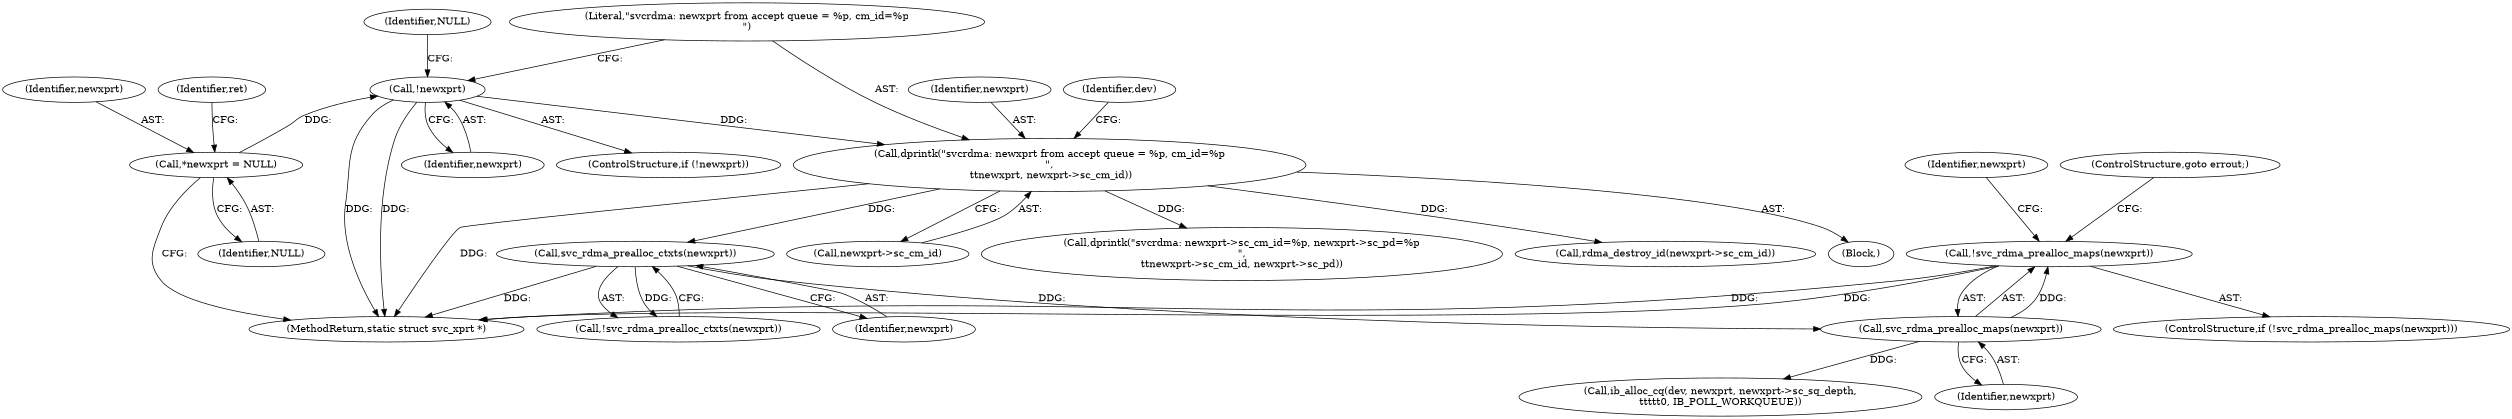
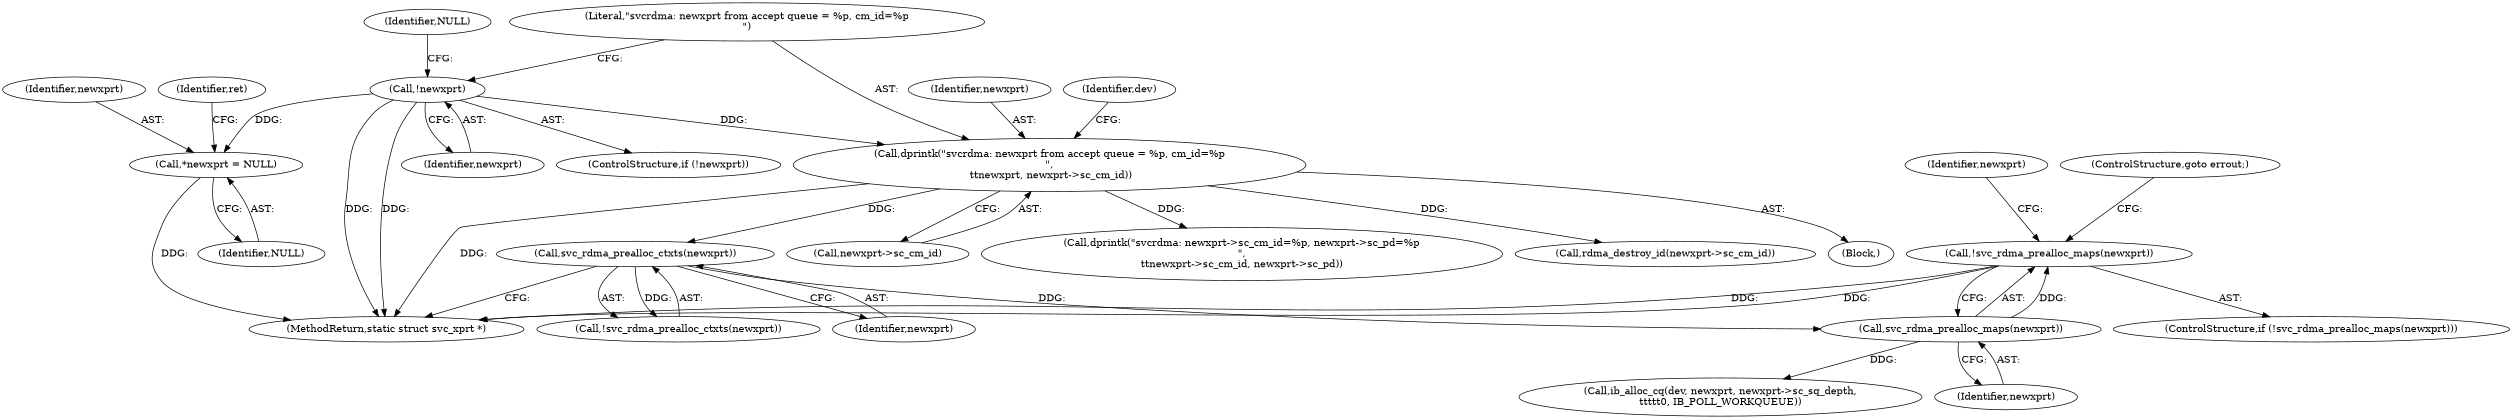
edge "(Call,*newxprt = NULL)" -> "(Call,!newxprt)": reversed
edge "(Call,*newxprt = NULL)" -> "(MethodReturn,static struct svc_xprt *)": label "CFG: " -> "DDG: "
edge "(Call,svc_rdma_prealloc_ctxts(newxprt))" -> "(MethodReturn,static struct svc_xprt *)": label "DDG: " -> "CFG: "
edge "(Call,!svc_rdma_prealloc_ctxts(newxprt))" -> "(Call,svc_rdma_prealloc_ctxts(newxprt))": label "CFG: " -> "AST: "
edge "(Call,!svc_rdma_prealloc_maps(newxprt))" -> "(Call,svc_rdma_prealloc_maps(newxprt))": label "AST: " -> "CFG: "
